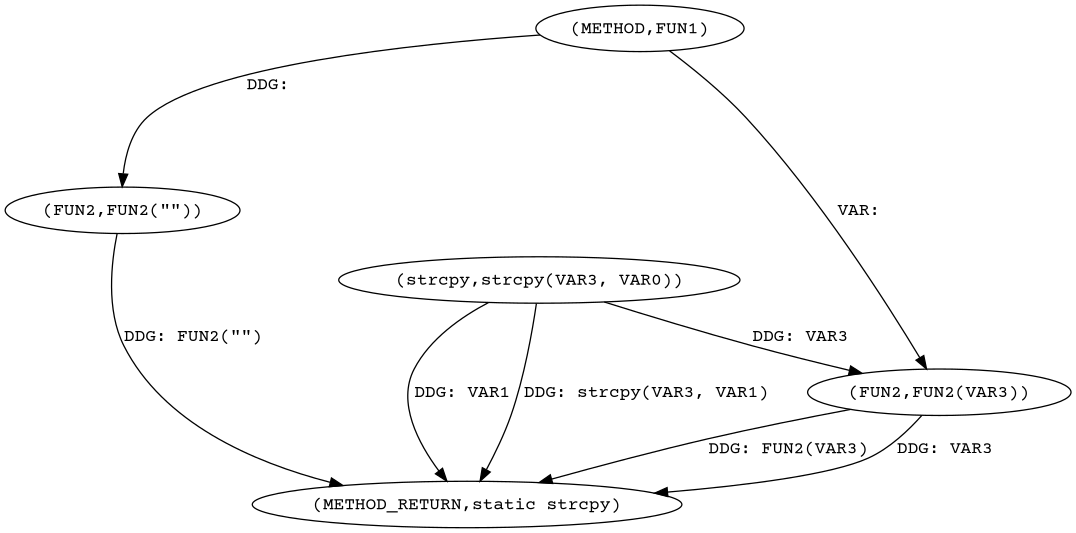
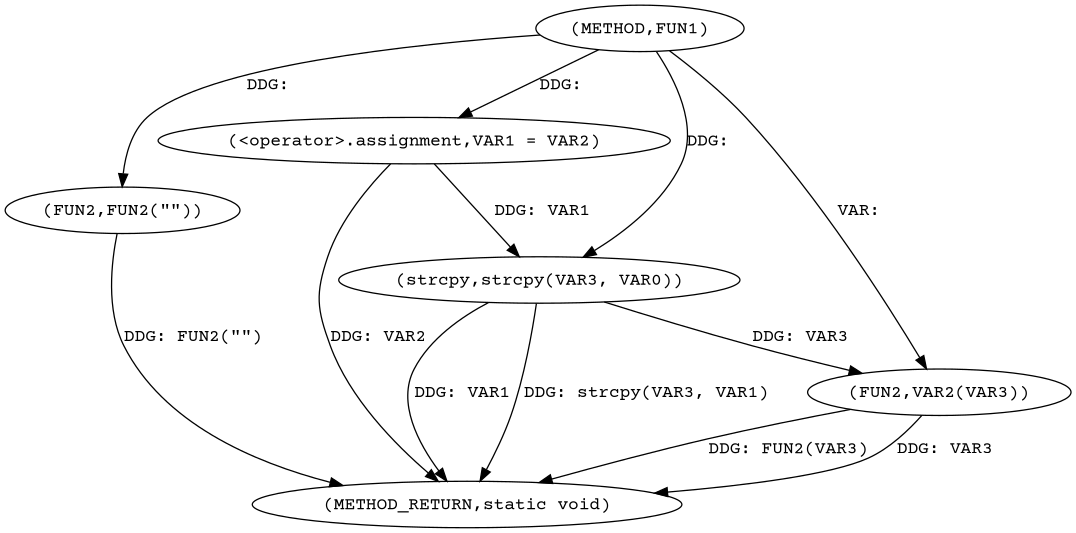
node "(<operator>.assignment,VAR1 = VAR2)": added
edge "(METHOD,FUN1)" -> "(strcpy,strcpy(VAR3, VAR0))": added, label "DDG:"
node "(FUN2,FUN2(VAR3))": label "(FUN2,FUN2(VAR3))" -> "(FUN2,VAR2(VAR3))"
node "(METHOD_RETURN,static strcpy)": label "(METHOD_RETURN,static strcpy)" -> "(METHOD_RETURN,static void)"
